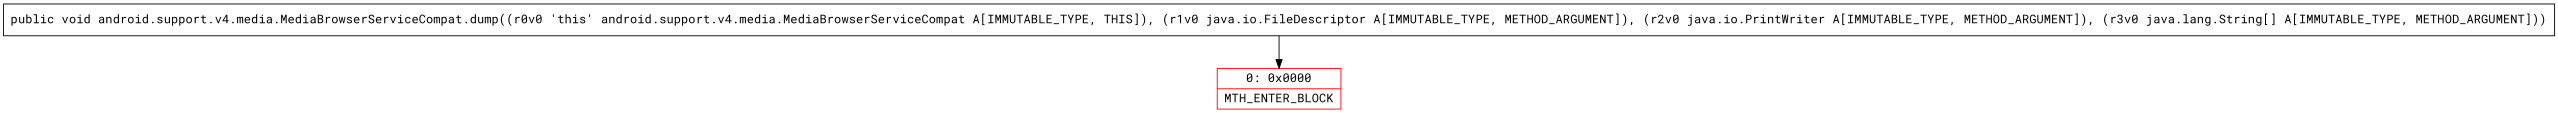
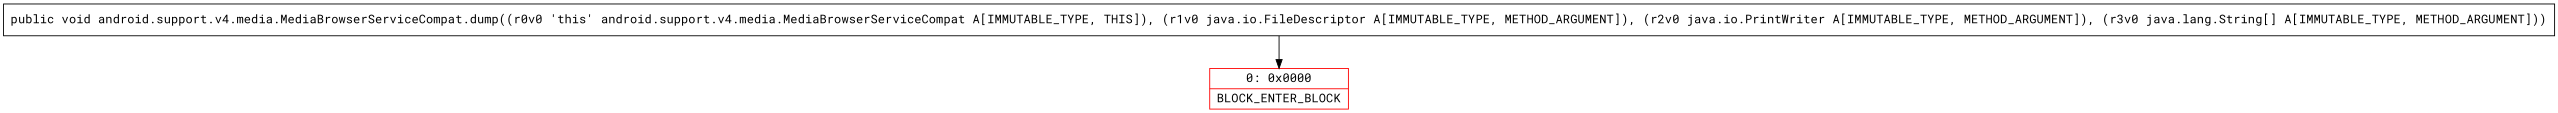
node "0: 0x0000": text "MTH_ENTER_BLOCK" -> "BLOCK_ENTER_BLOCK"
